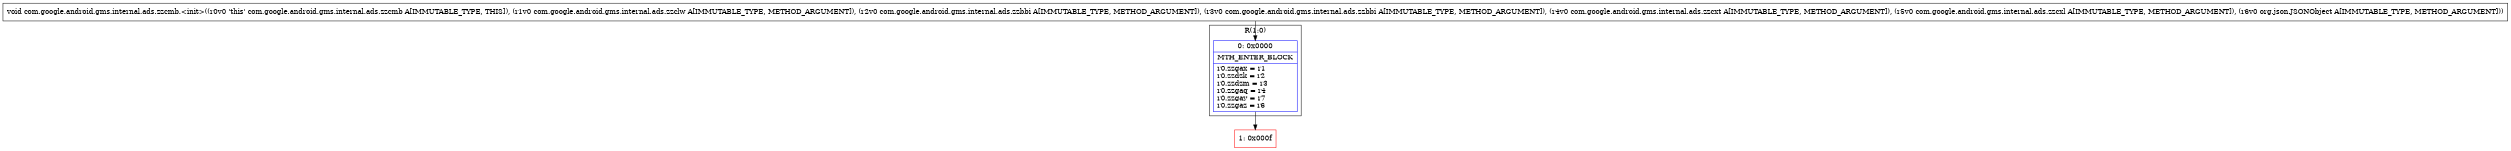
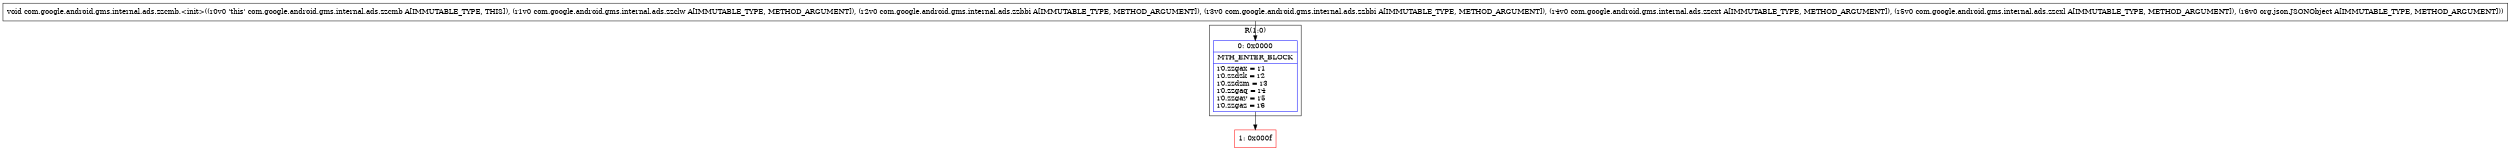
node "0: 0x0000": text "r0.zzgay = r7" -> "r0.zzgay = r5"
